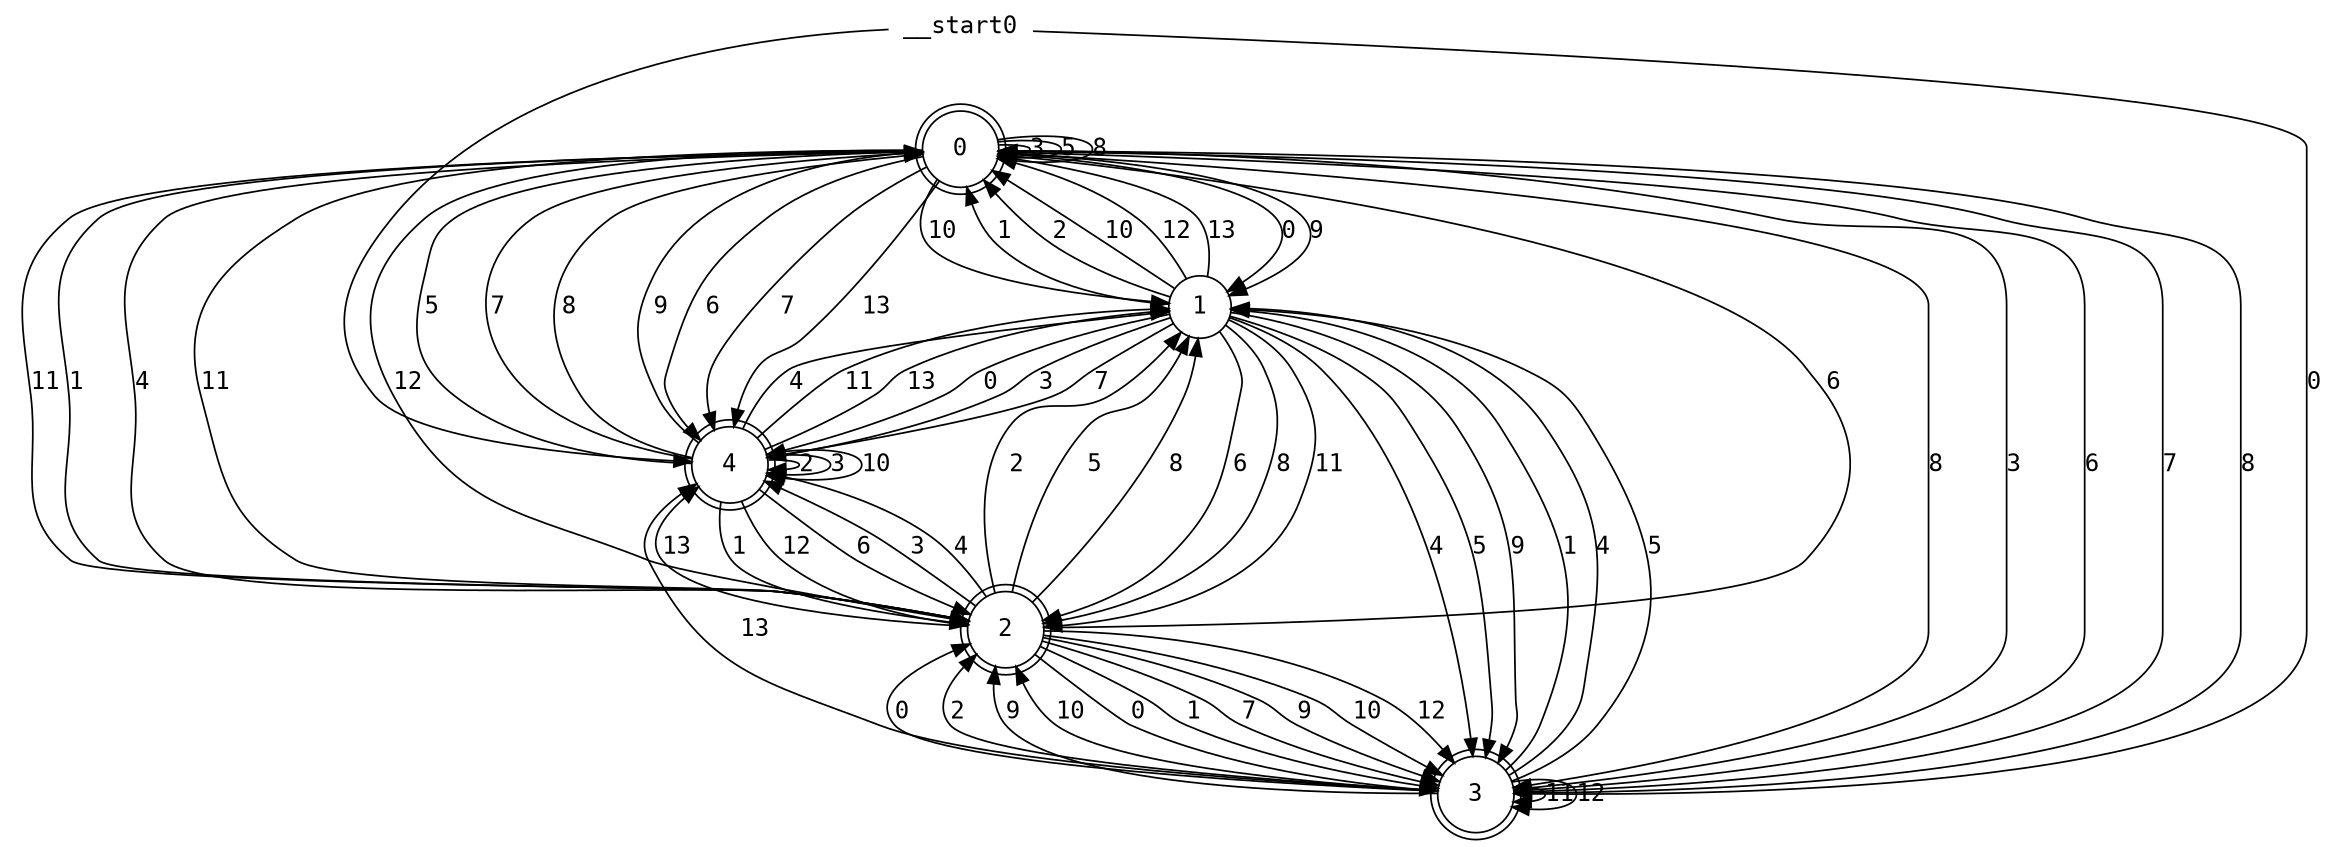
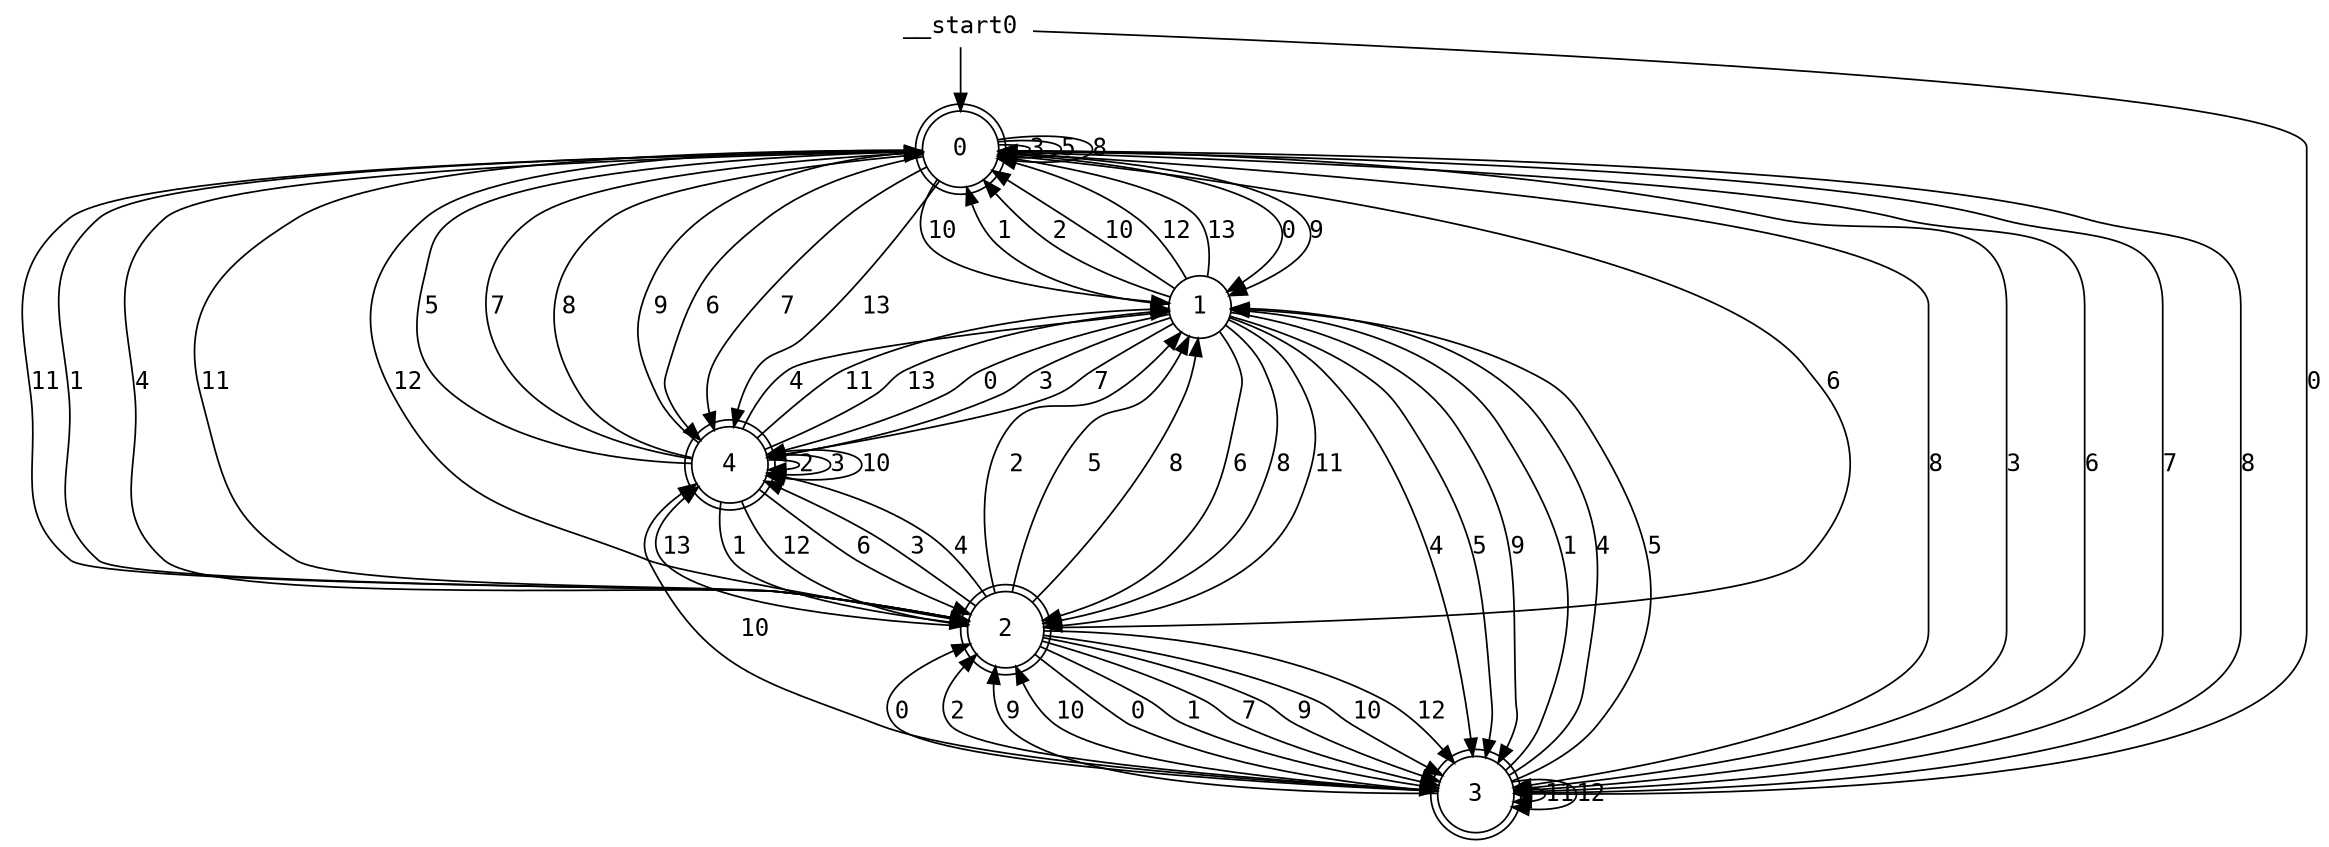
edge "__start0" -> "4": now "__start0" -> "0"
edge "3" -> "4": label "13" -> "10"
